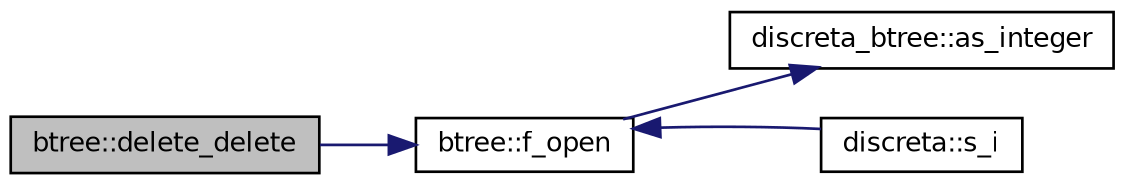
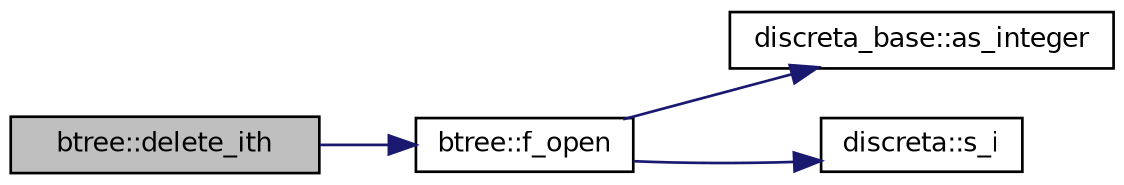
node "discreta_btree::as_integer": label "discreta_btree::as_integer" -> "discreta_base::as_integer"
edge "discreta::s_i" -> "btree::f_open": reversed
node "btree::delete_delete": label "btree::delete_delete" -> "btree::delete_ith"
